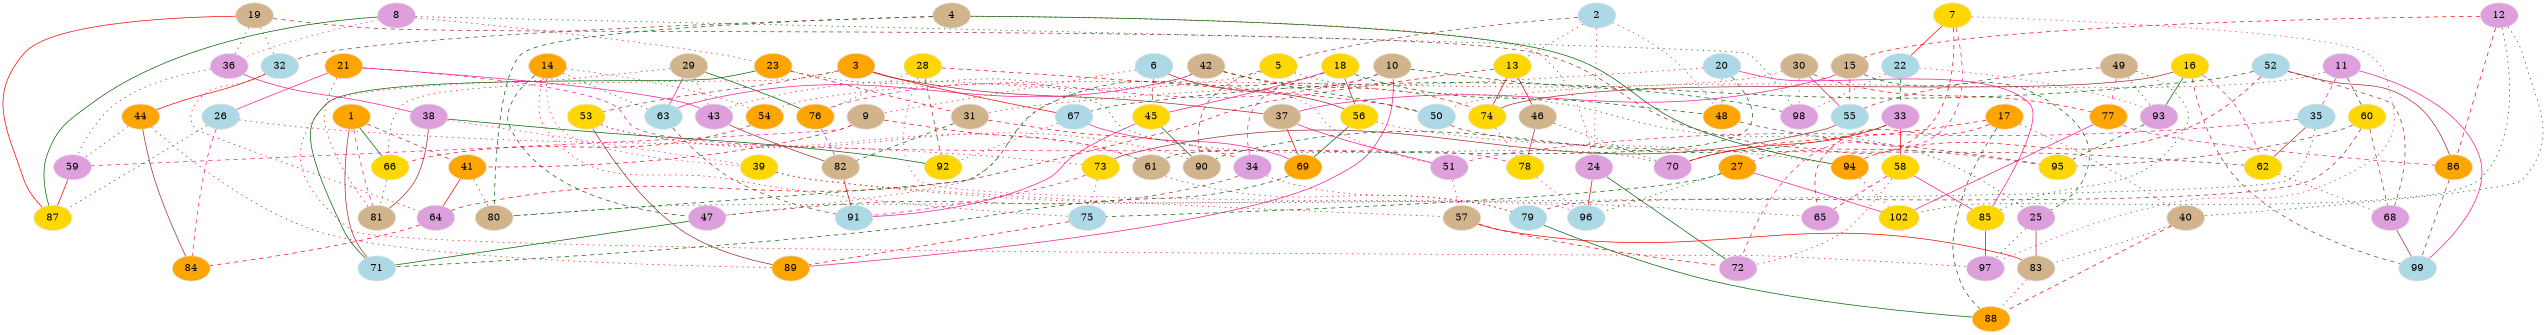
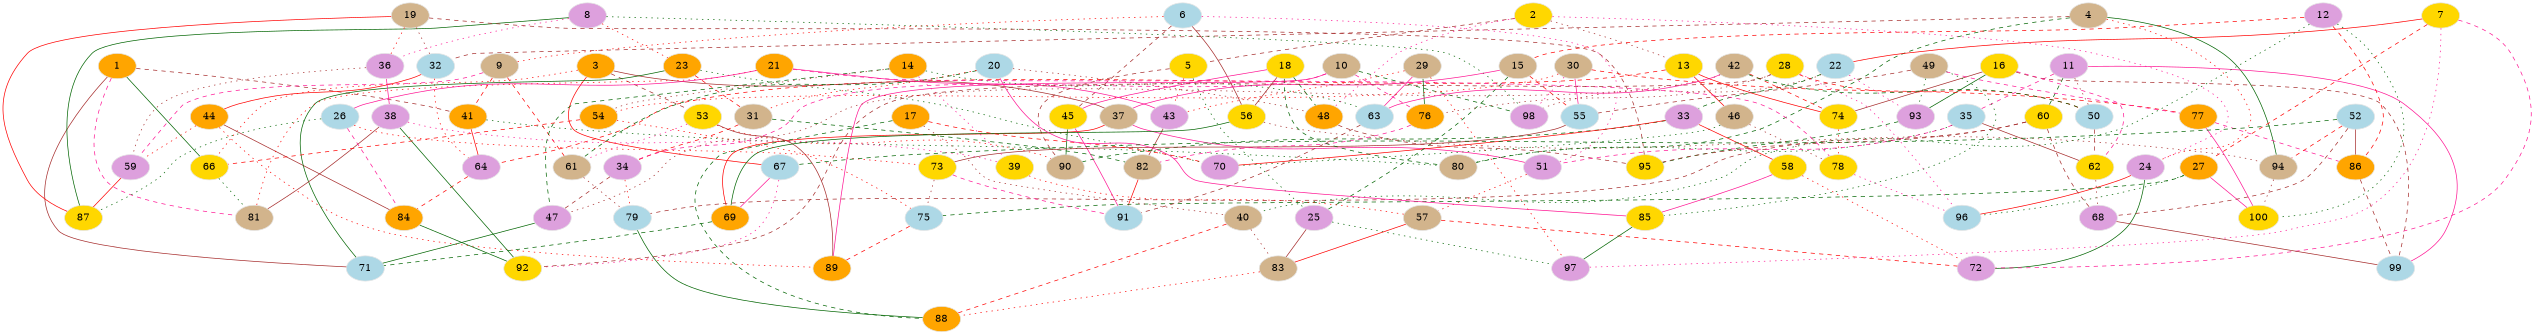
node "2": fillcolor lightblue -> gold
edge "46" -- "78": style solid -> dotted
node "94": fillcolor orange -> tan
edge "14" -- "75": now "54" -- "75"
node "65": removed
node "102": label "102" -> "100"
edge "84" -- "92": added
